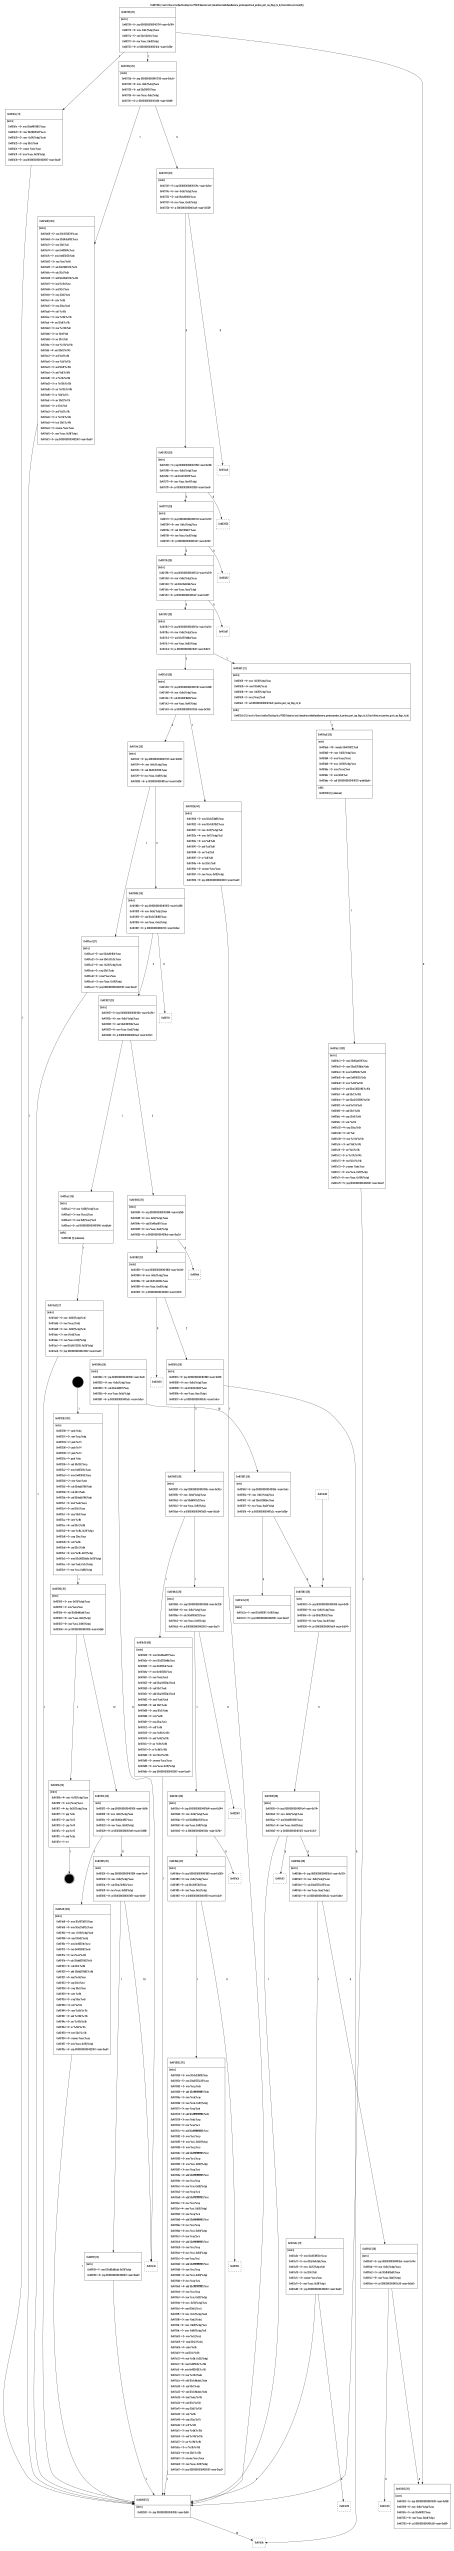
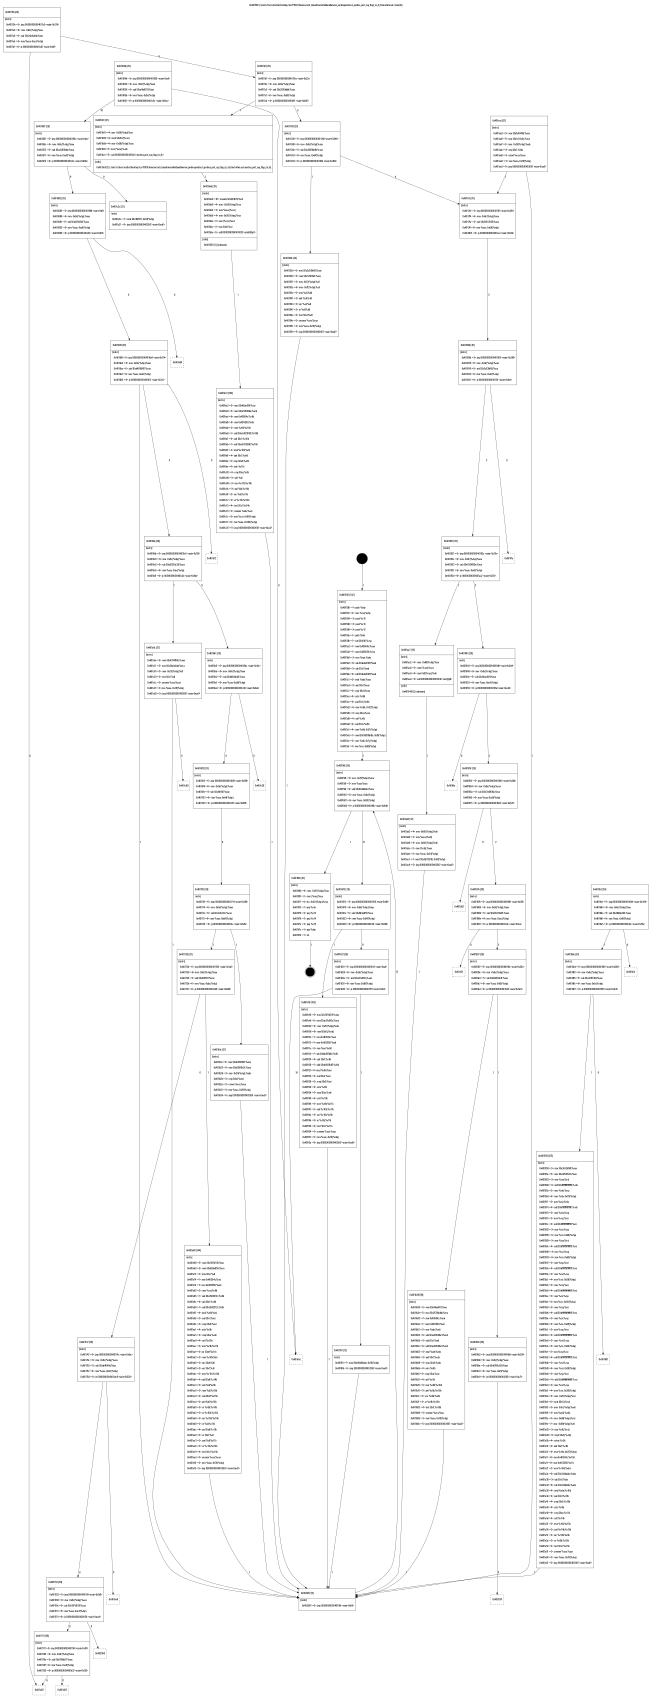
edge "0x40177f [28]" -> "0x40179b [28]": now "0x40177f [28]" -> "0x401a87"
edge "0x4017ef [28]" -> "0x401acd [27]": reversed
edge "0x40170f [28]" -> "0x4016f3 [28]": reversed
edge "0x401e04" -> "0x401683 [28]": reversed
edge "0x4018b3 [28]" -> "0x4018cf [28]": removed, label "1"
edge "0x402067 [5]" -> "0x401d7e": now "0x402067 [5]" -> "0x4015f6 [29]"
